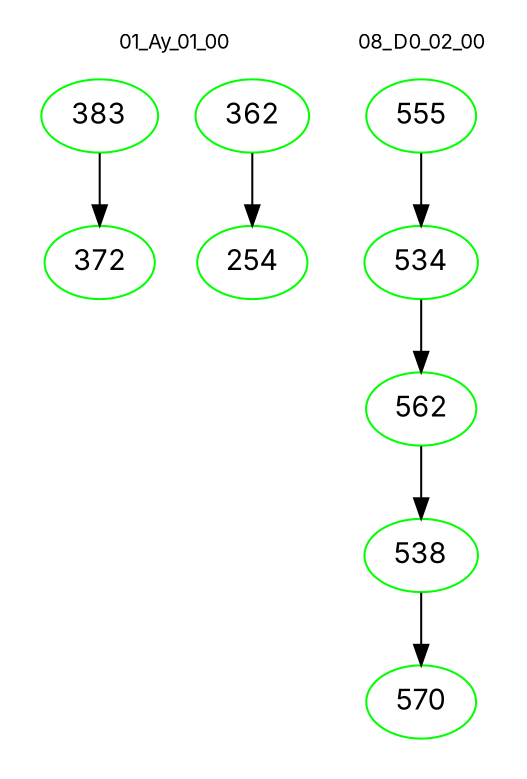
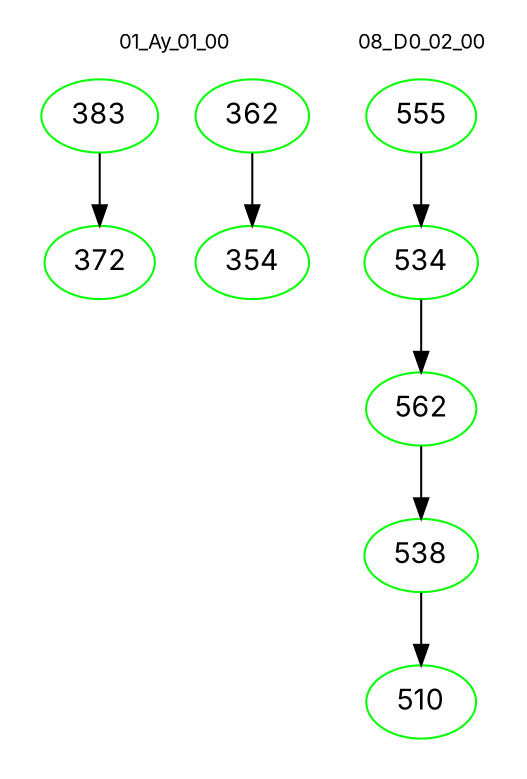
node "254": label "254" -> "354"
node "570": label "570" -> "510"
